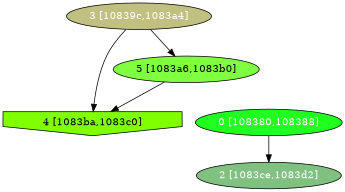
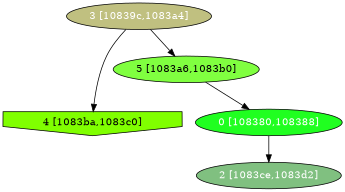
edge "5 [1083a6,1083b0]" -> "4 [1083ba,1083c0]": now "5 [1083a6,1083b0]" -> "0 [108380,108388]"
